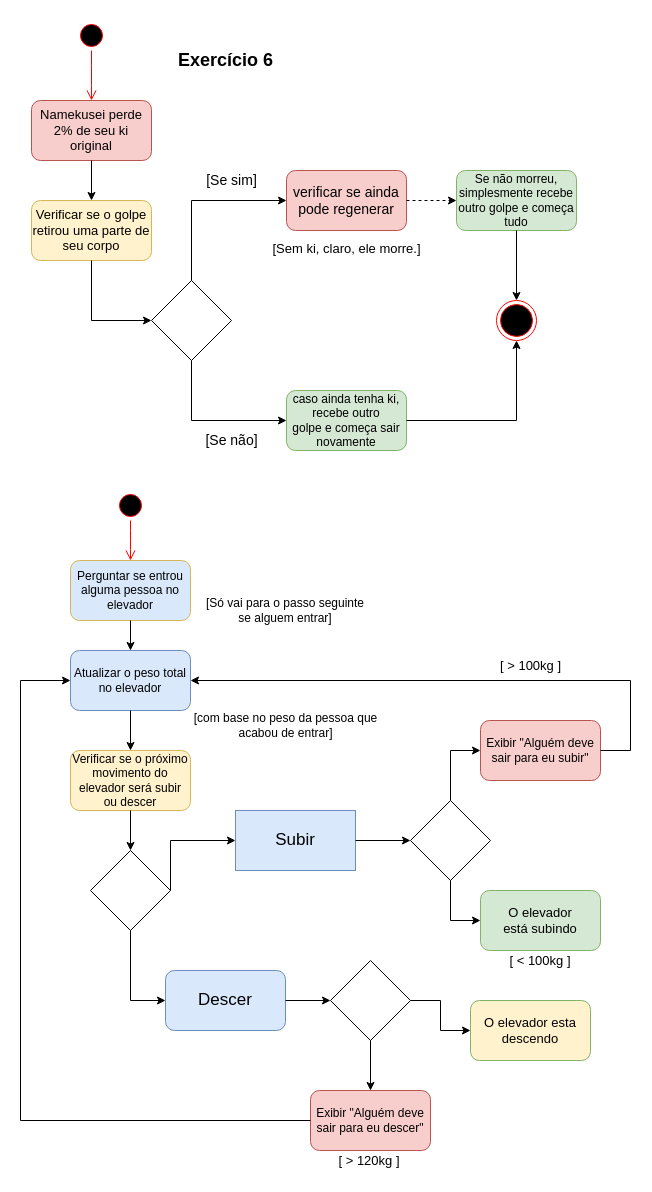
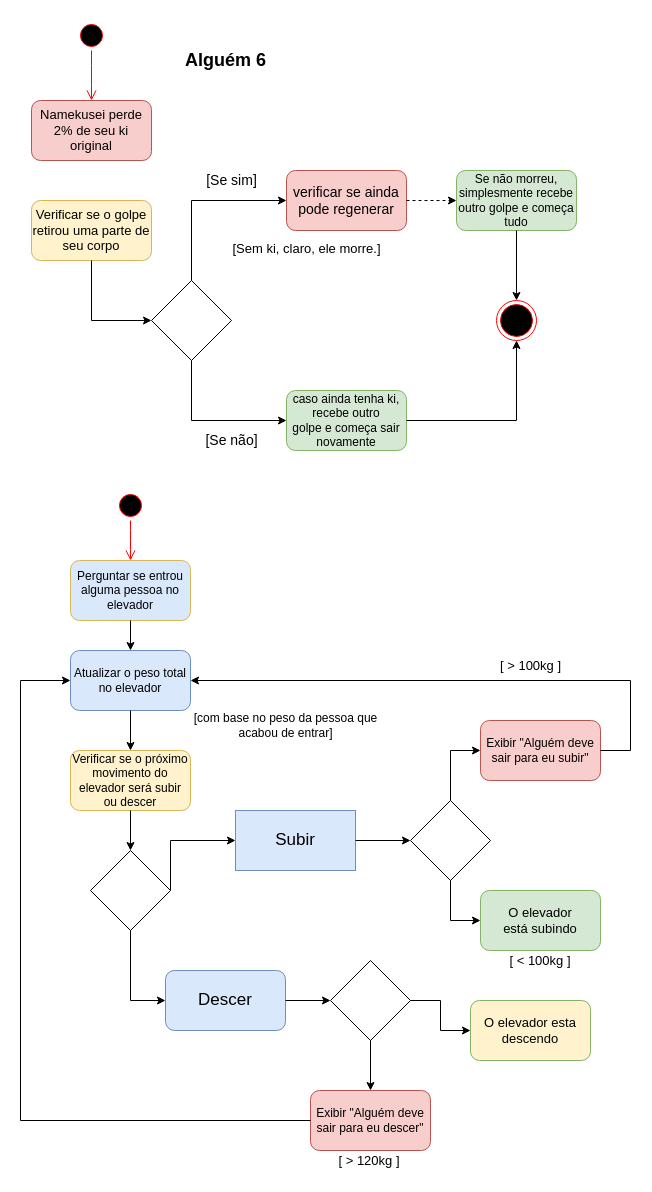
node "Exercício 6": label "Exercício 6" -> "Alguém 6"
edge "Namekusei perde 2% de seu ki original" -> "Verificar se o golpe retirou uma parte de seu corpo": removed
node "[Sem ki, claro, ele morre.]": moved (347, 256) -> (307, 256)
node "[Só vai para o passo seguinte se alguem entrar]": removed
